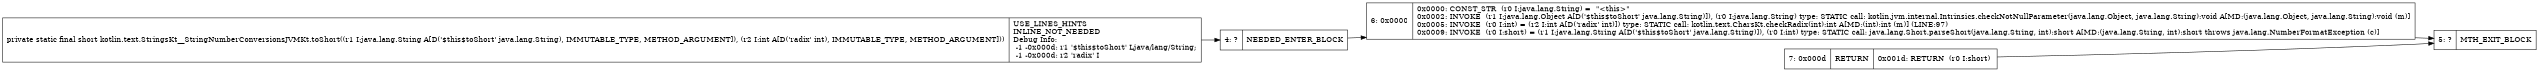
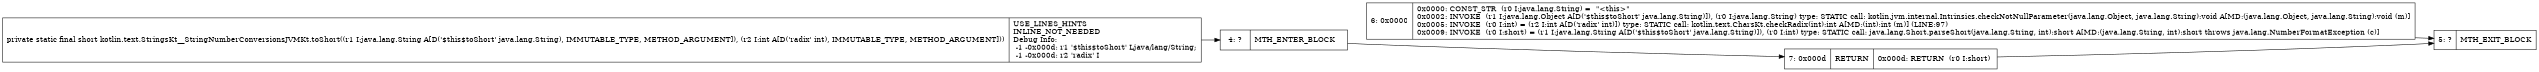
edge "4: ?" -> "6: 0x0000": now "4: ?" -> "7: 0x000d"
node "4: ?": text "NEEDED_ENTER_BLOCK" -> "MTH_ENTER_BLOCK"
node "7: 0x000d": text "0x001d: RETURN  (r0 I:short)" -> "0x000d: RETURN  (r0 I:short)"
